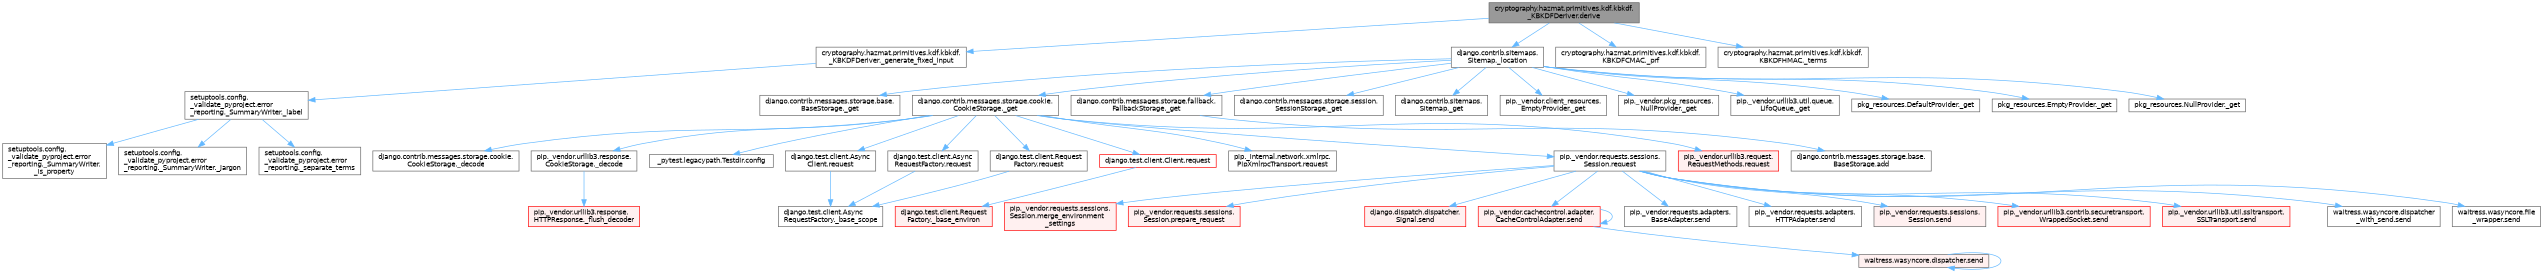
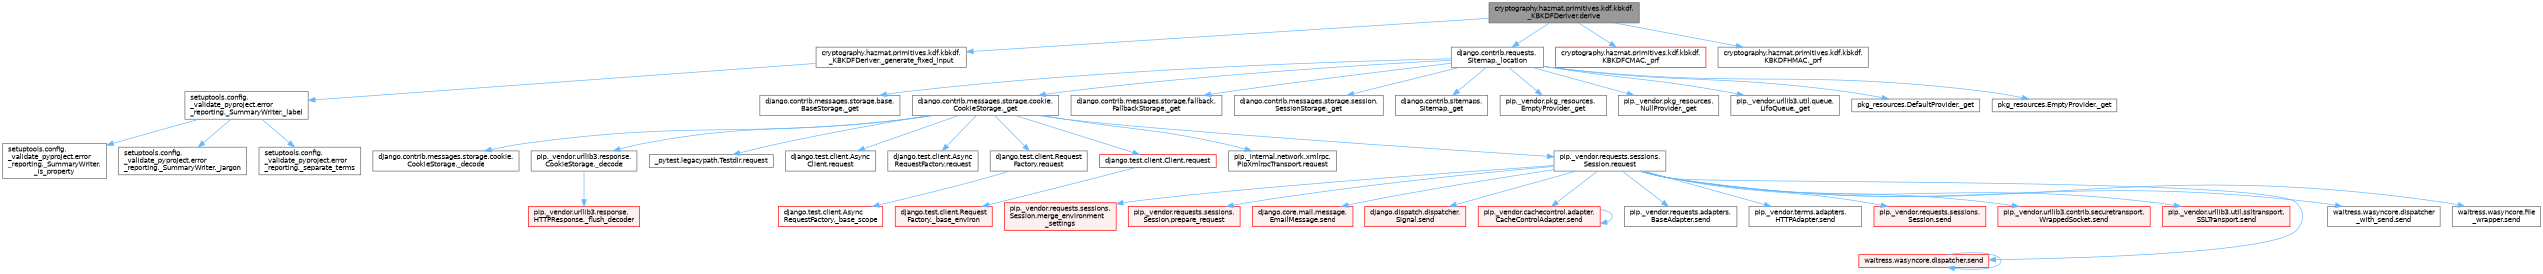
node "django.contrib.sitemaps. Sitemap._location": label "django.contrib.sitemaps. Sitemap._location" -> "django.contrib.requests. Sitemap._location"
node "cryptography.hazmat.primitives.kdf.kbkdf. KBKDFCMAC._prf": color grey40 -> red
node "cryptography.hazmat.primitives.kdf.kbkdf. KBKDFHMAC._terms": label "cryptography.hazmat.primitives.kdf.kbkdf. KBKDFHMAC._terms" -> "cryptography.hazmat.primitives.kdf.kbkdf. KBKDFHMAC._prf"
node "pip._vendor.client_resources. EmptyProvider._get": label "pip._vendor.client_resources. EmptyProvider._get" -> "pip._vendor.pkg_resources. EmptyProvider._get"
node "pkg_resources.NullProvider._get": removed
node "_pytest.legacypath.Testdir.config": label "_pytest.legacypath.Testdir.config" -> "_pytest.legacypath.Testdir.request"
node "pip._vendor.urllib3.request. RequestMethods.request": removed
node "django.contrib.messages.storage.base. BaseStorage.add": removed
edge "django.test.client.Async Client.request" -> "django.test.client.Async RequestFactory._base_scope": removed
edge "django.test.client.Async RequestFactory.request" -> "django.test.client.Async RequestFactory._base_scope": removed
node "django.test.client.Async RequestFactory._base_scope": color grey40 -> red
node "django.core.mail.message. EmailMessage.send": added
node "pip._vendor.requests.adapters. HTTPAdapter.send": label "pip._vendor.requests.adapters. HTTPAdapter.send" -> "pip._vendor.terms.adapters. HTTPAdapter.send"
node "pip._vendor.requests.sessions. Session.send": color grey40 -> red
edge "pip._vendor.cachecontrol.adapter. CacheControlAdapter.send" -> "waitress.wasyncore.dispatcher.send": now "pip._vendor.requests.sessions. Session.request" -> "waitress.wasyncore.dispatcher.send"
node "waitress.wasyncore.dispatcher.send": color grey40 -> red
